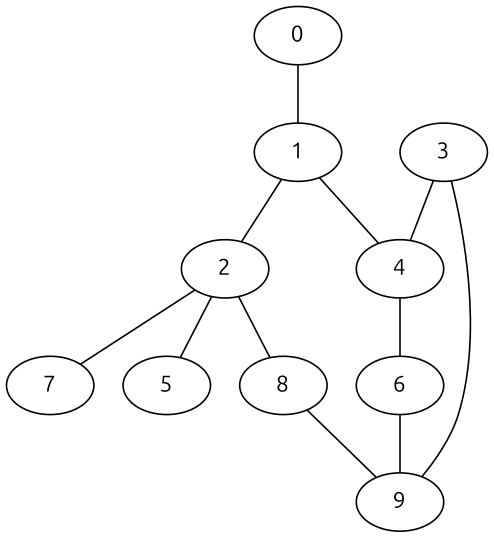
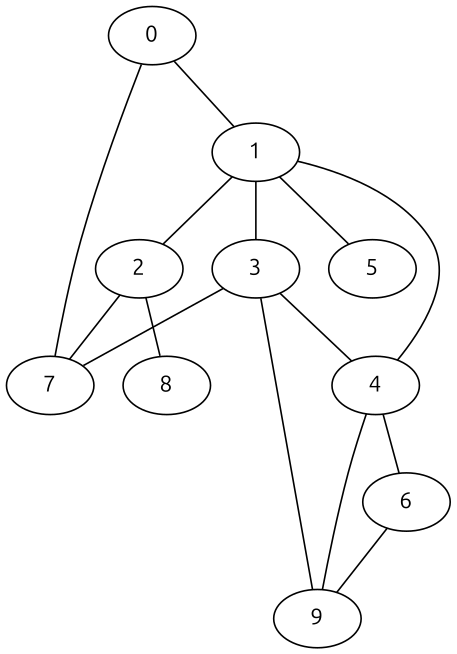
edge "0" -- "7": added
edge "1" -- "3": added
edge "3" -- "7": added
edge "2" -- "5": now "1" -- "5"
edge "8" -- "9": now "4" -- "9"
